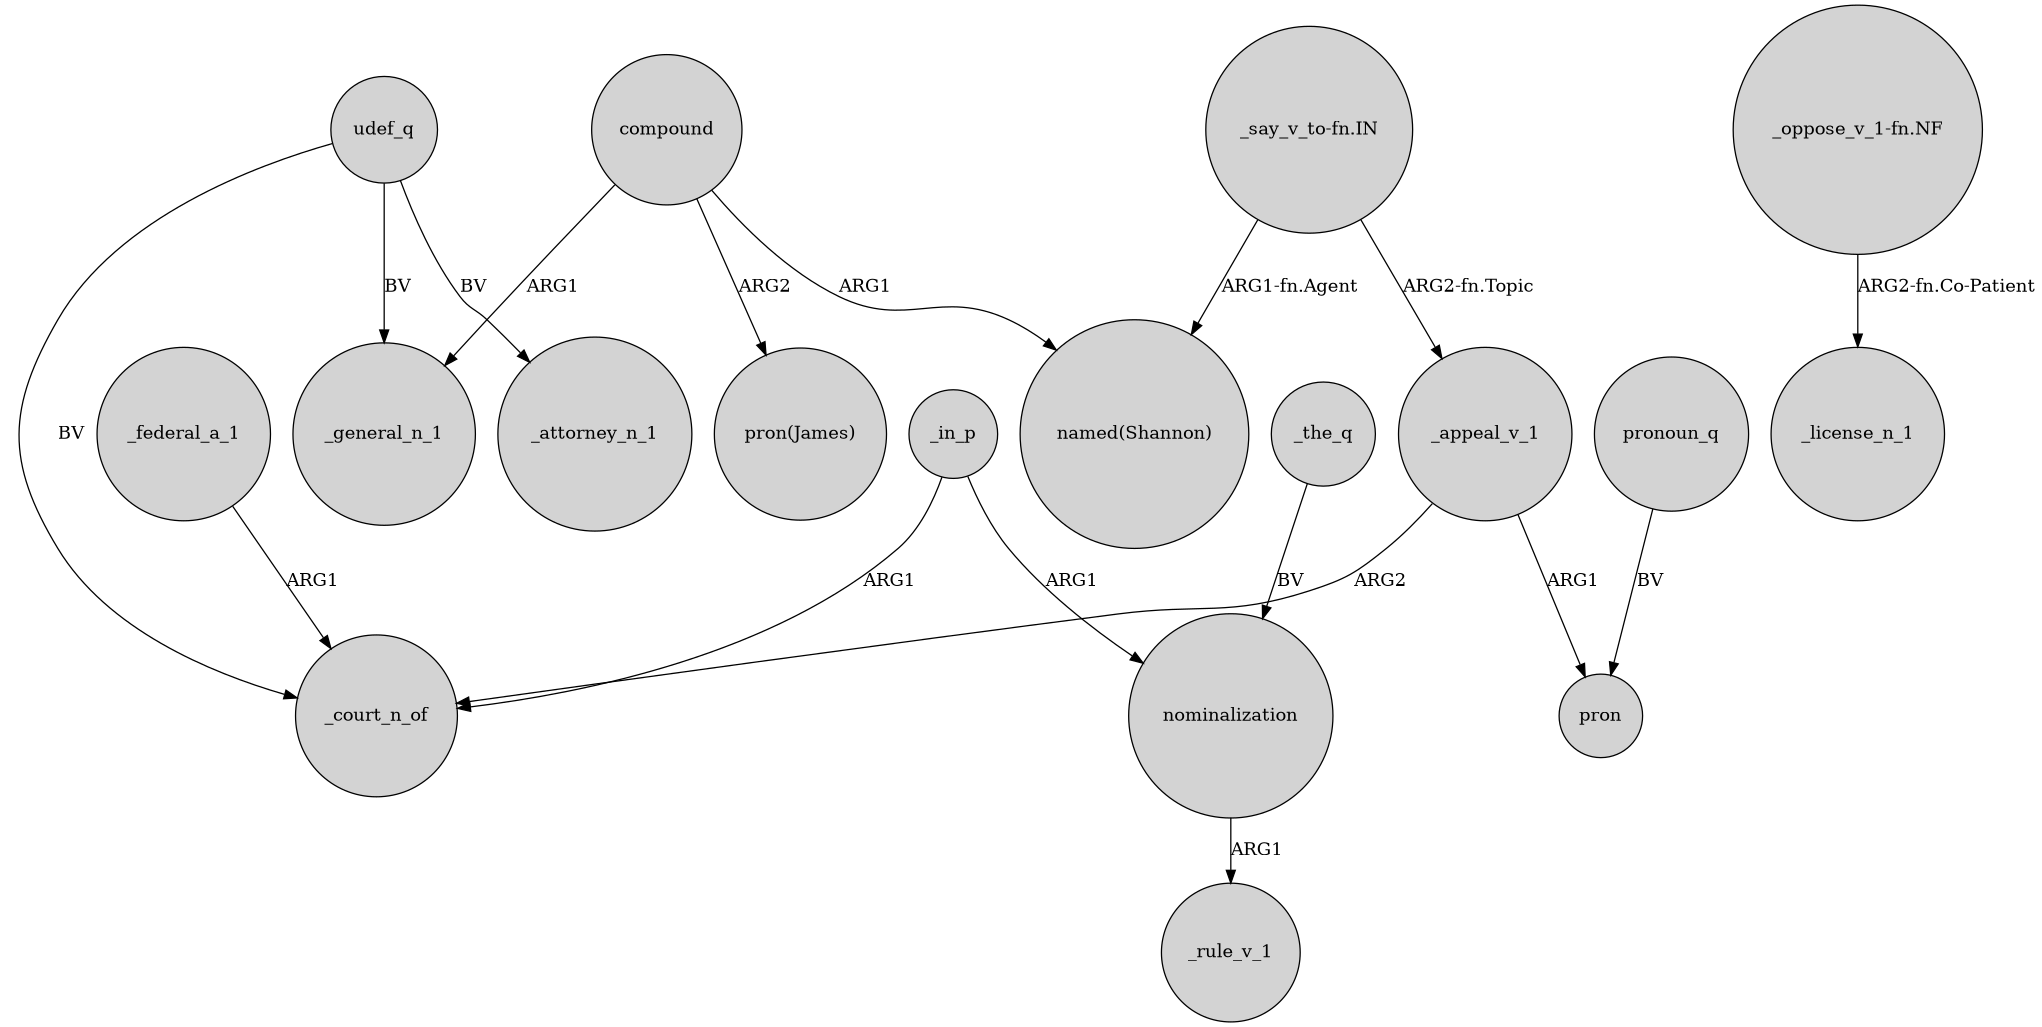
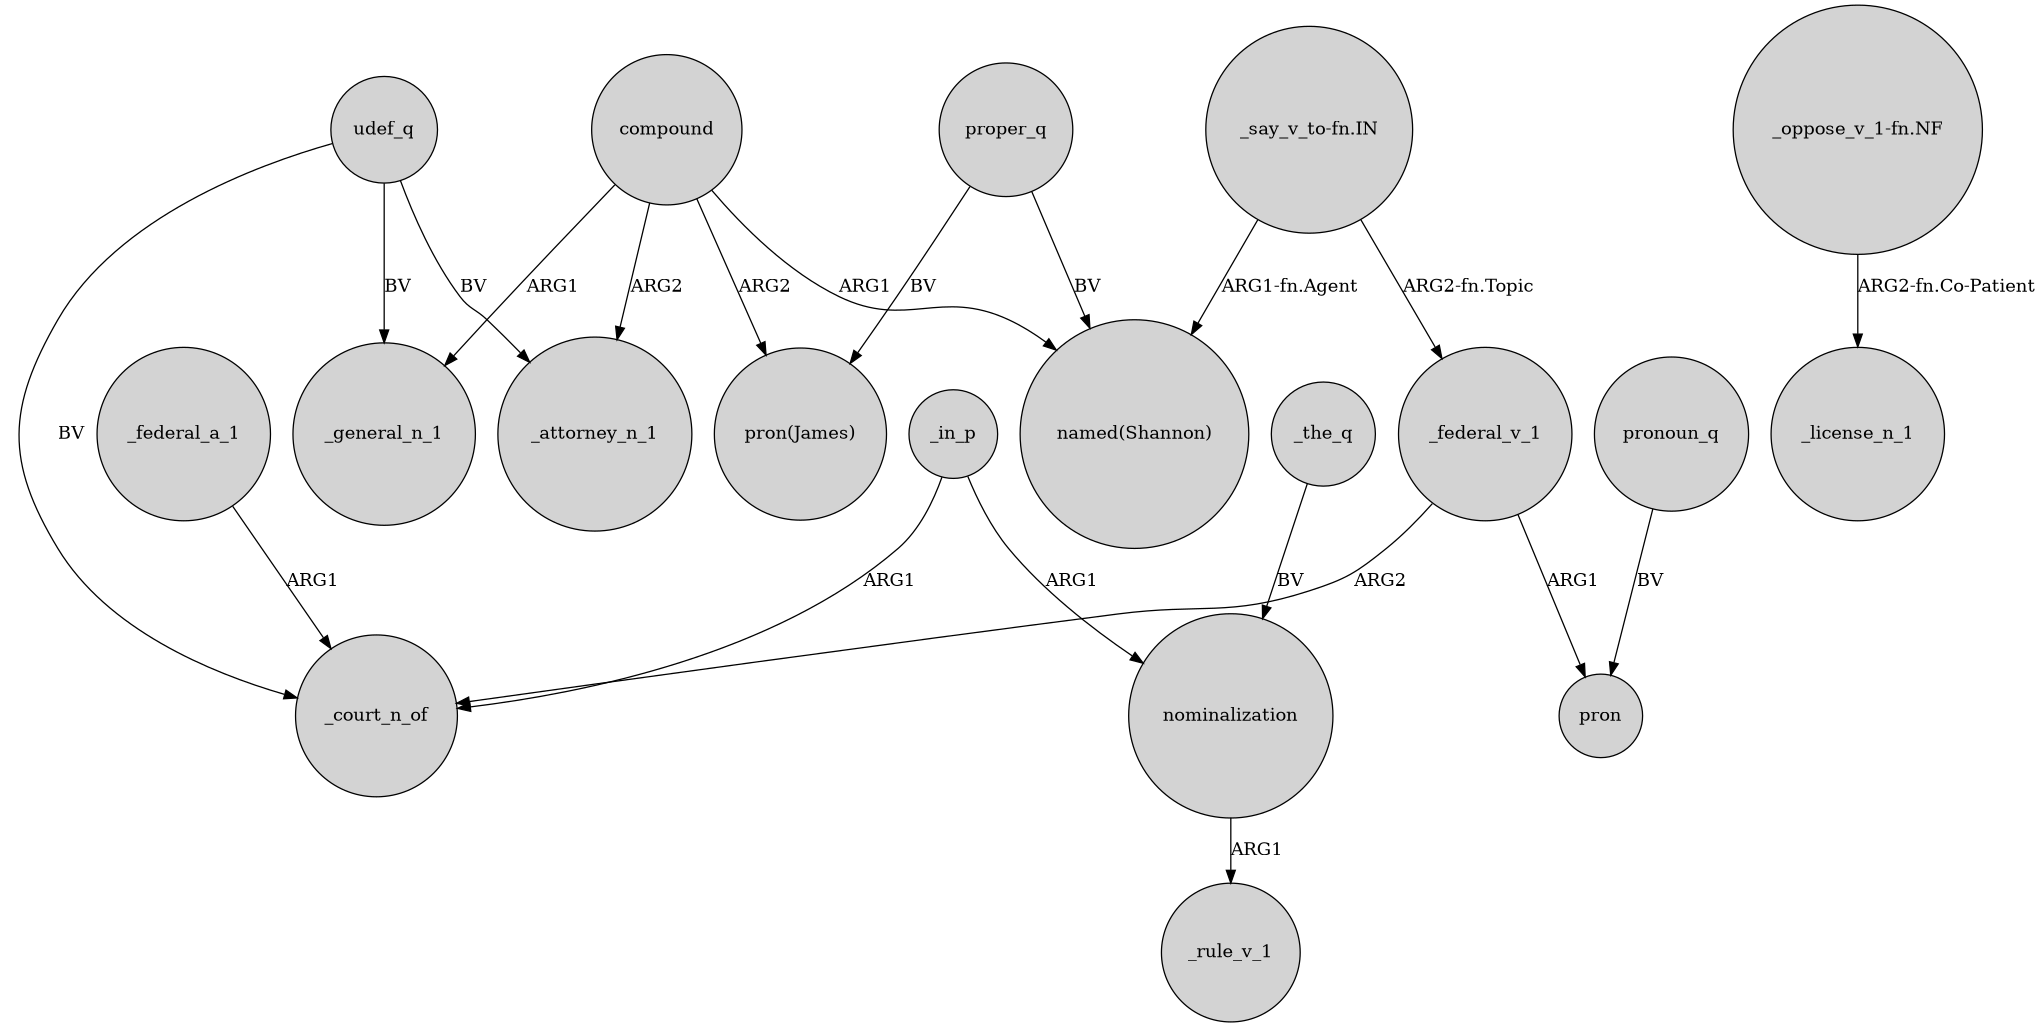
node "proper_q": added
edge "compound" -> "_attorney_n_1": added, label "ARG2"
node "_appeal_v_1": label "_appeal_v_1" -> "_federal_v_1"
